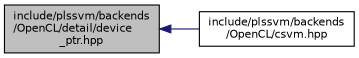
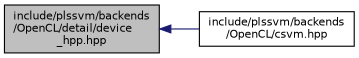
node "include/plssvm/backends /OpenCL/detail/device _ptr.hpp": label "include/plssvm/backends /OpenCL/detail/device _ptr.hpp" -> "include/plssvm/backends /OpenCL/detail/device _hpp.hpp"
